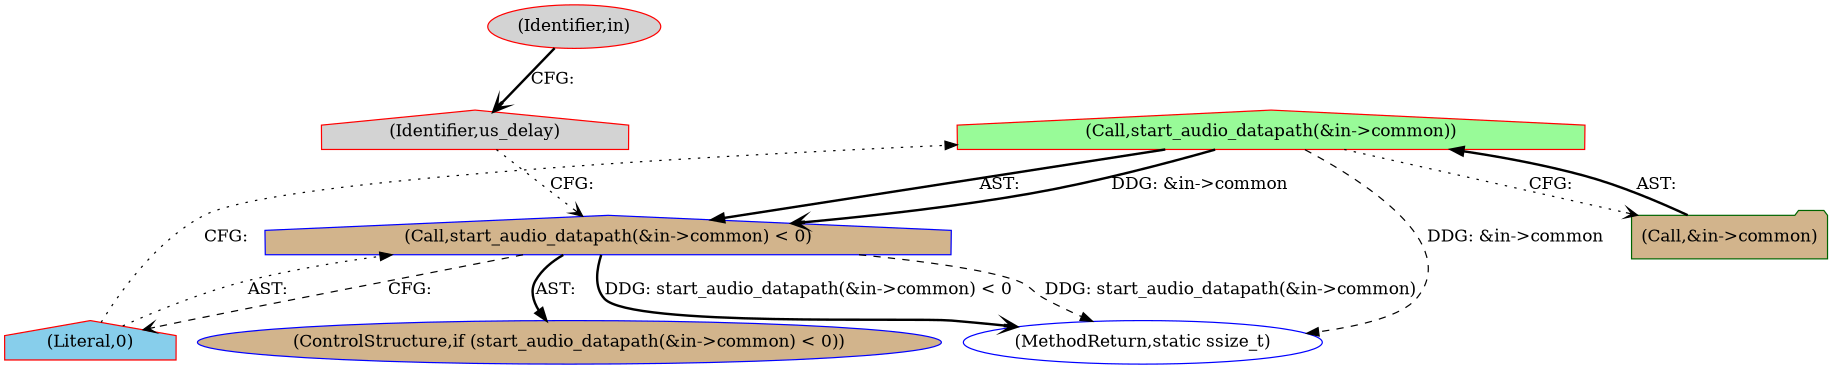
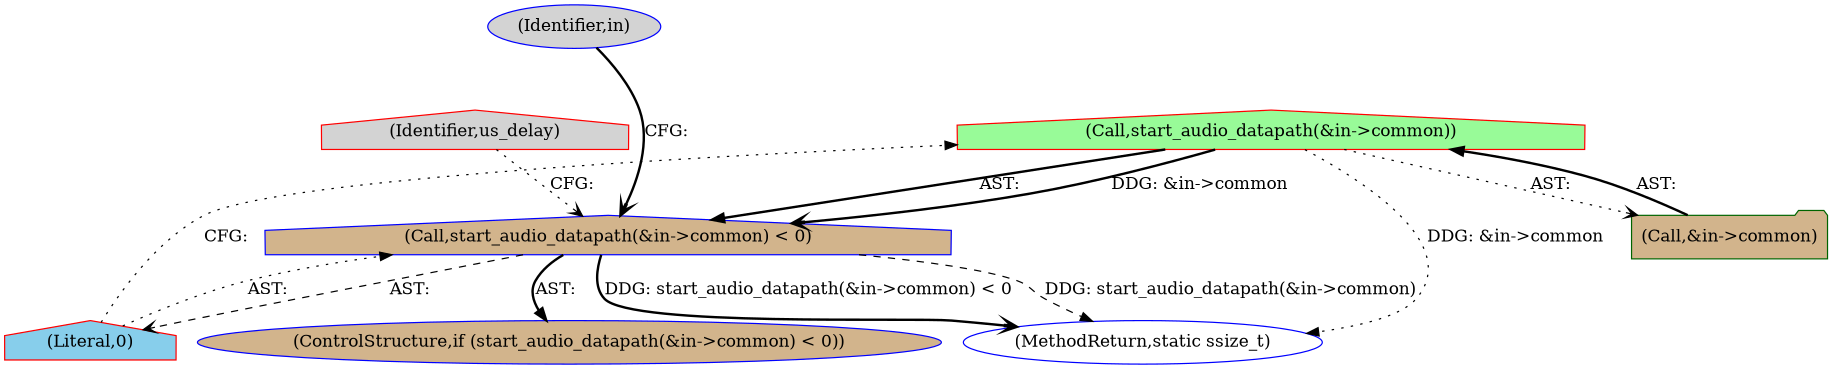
node "(Identifier,in)": color red -> blue
edge "(Identifier,in)" -> "(Identifier,us_delay)": now "(Identifier,in)" -> "(Call,start_audio_datapath(&in->common) < 0)"
edge "(Call,start_audio_datapath(&in->common))" -> "(Call,&in->common)": label "CFG: " -> "AST: "
edge "(Call,start_audio_datapath(&in->common))" -> "(MethodReturn,static ssize_t)": style dashed -> dotted
edge "(Call,start_audio_datapath(&in->common) < 0)" -> "(Literal,0)": label "CFG: " -> "AST: "
